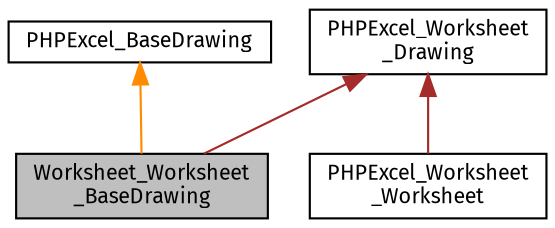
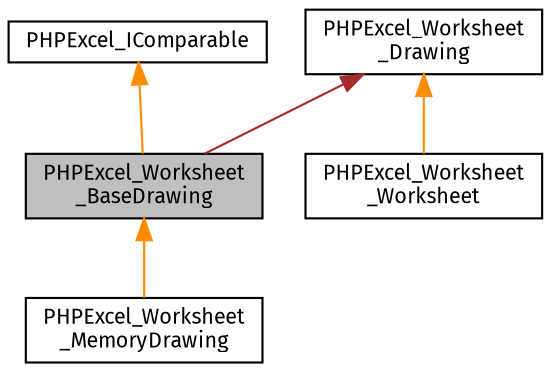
node "PHPExcel_BaseDrawing": label "PHPExcel_BaseDrawing" -> "PHPExcel_IComparable"
edge "PHPExcel_Worksheet _Worksheet" -> "PHPExcel_Worksheet _Drawing": color brown -> darkorange
node "Worksheet_Worksheet _BaseDrawing": label "Worksheet_Worksheet _BaseDrawing" -> "PHPExcel_Worksheet _BaseDrawing"
node "PHPExcel_Worksheet _MemoryDrawing": added
